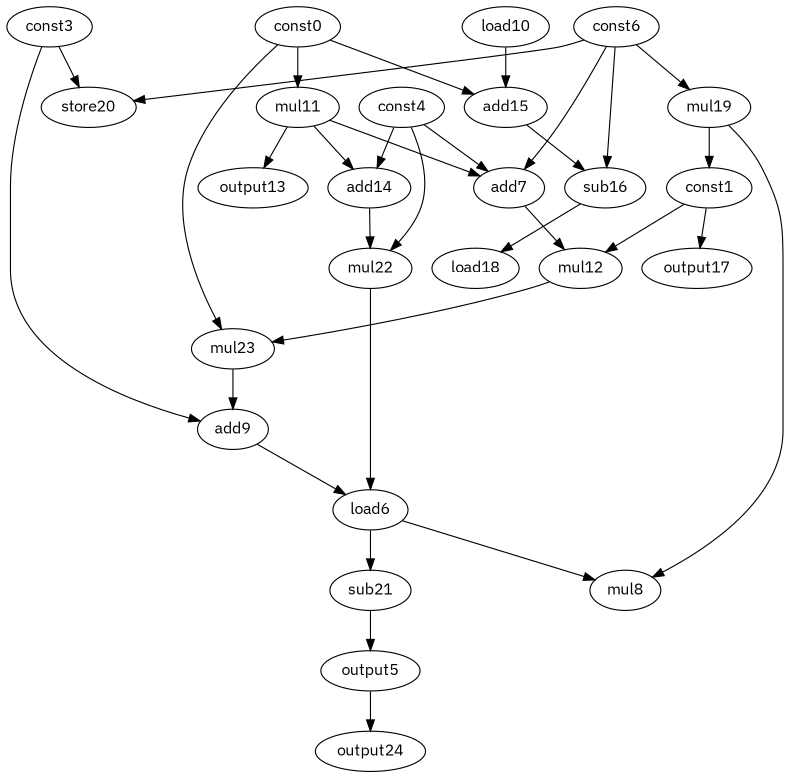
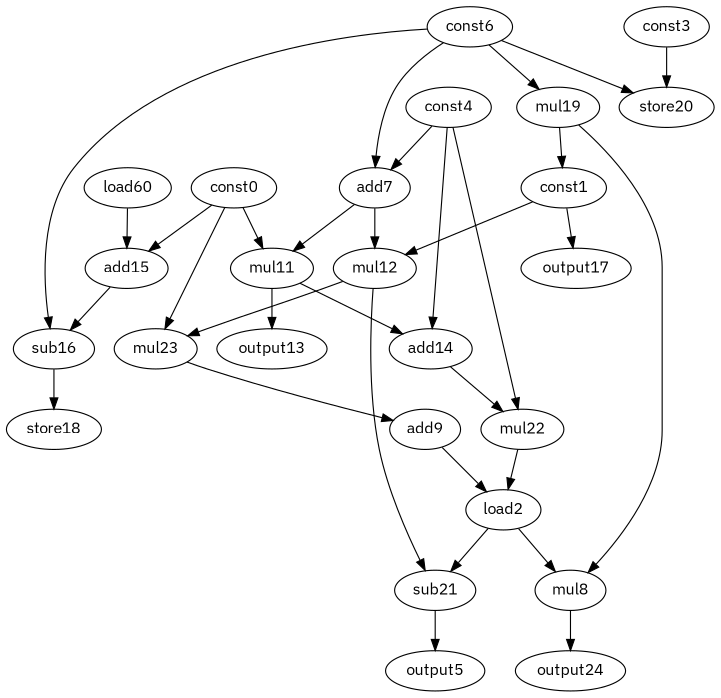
node "load10": label "load10" -> "load60"
edge "mul11" -> "add7": reversed
node "load18": label "load18" -> "store18"
edge "const3" -> "add9": removed
edge "mul12" -> "sub21": added
node "load6": label "load6" -> "load2"
edge "output5" -> "output24": now "mul8" -> "output24"
